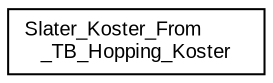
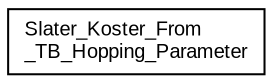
node "Slater_Koster_From _TB_Hopping_Koster": label "Slater_Koster_From _TB_Hopping_Koster" -> "Slater_Koster_From _TB_Hopping_Parameter"
